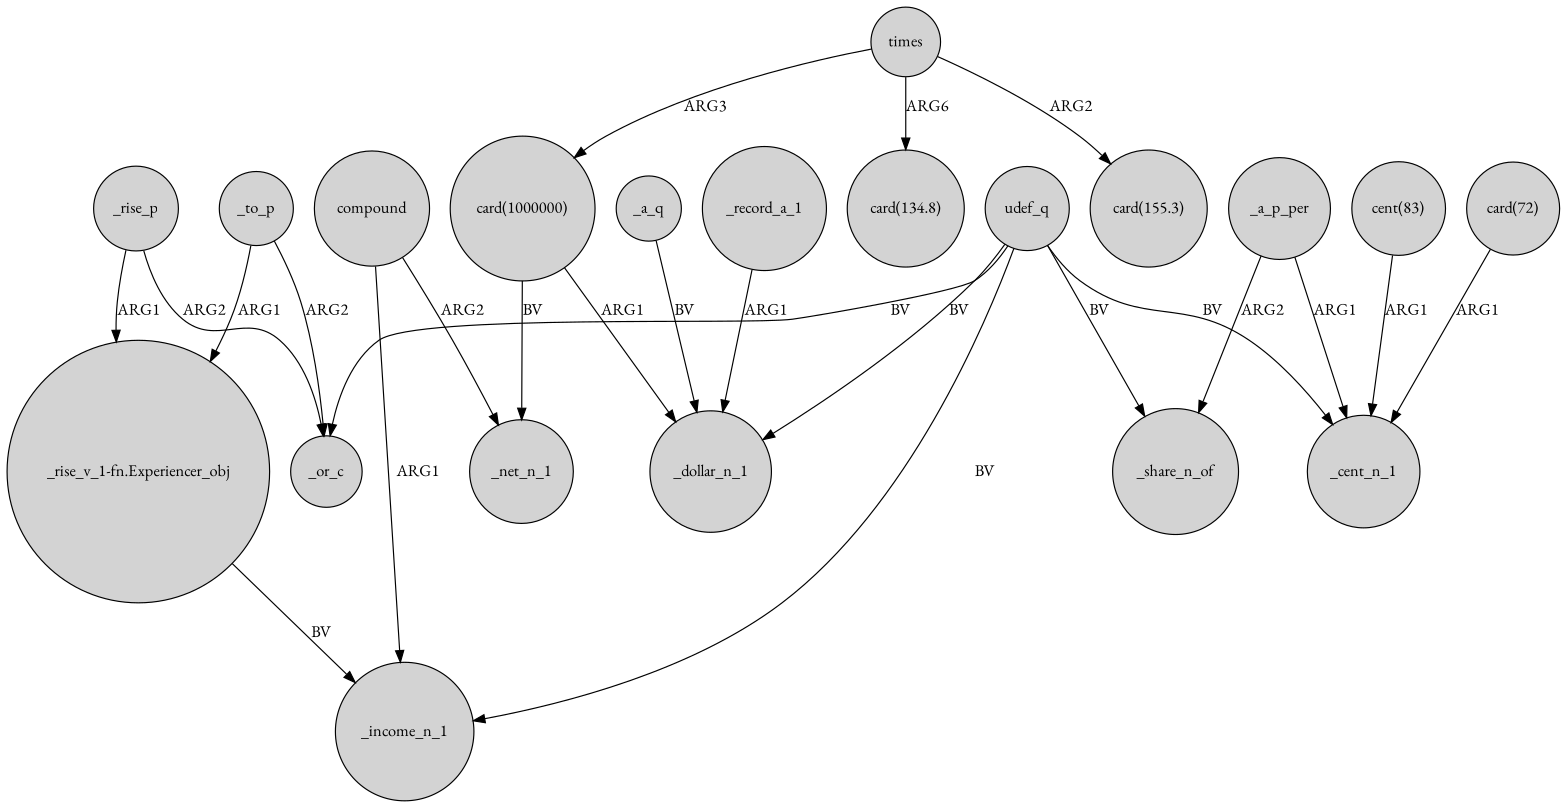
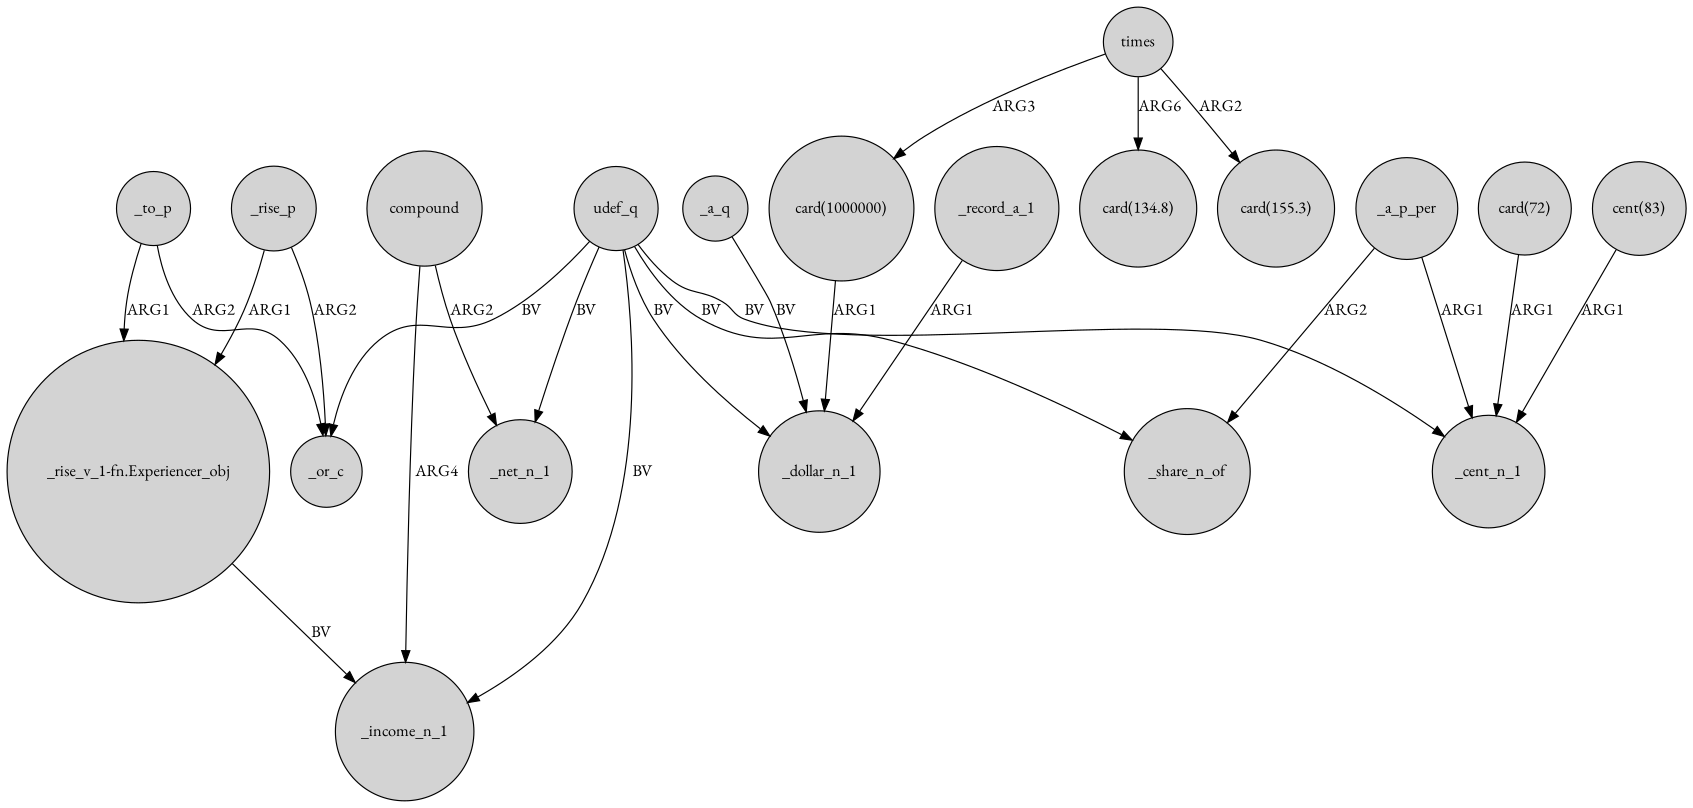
edge "card(1000000)" -> "_net_n_1": now "udef_q" -> "_net_n_1"
edge "compound" -> "_income_n_1": label "ARG1" -> "ARG4"
